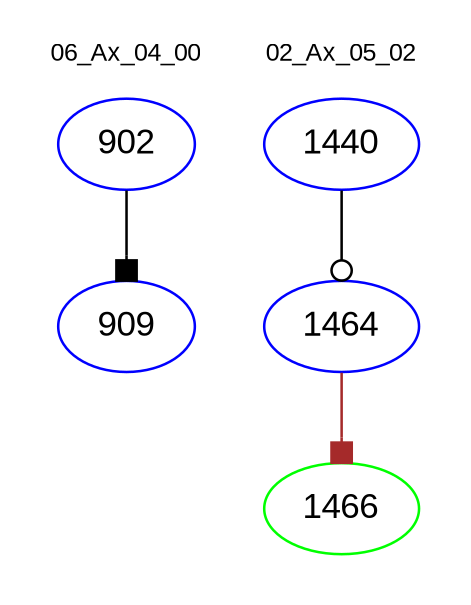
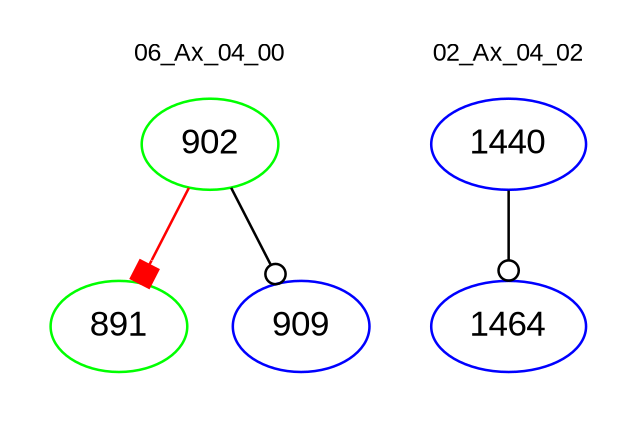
cluster "02_Ax_05_02": label "02_Ax_05_02" -> "02_Ax_04_02"
node "902": color blue -> green
edge "902" -> "909": arrowhead box -> odot
node "891": added
node "1466": removed
